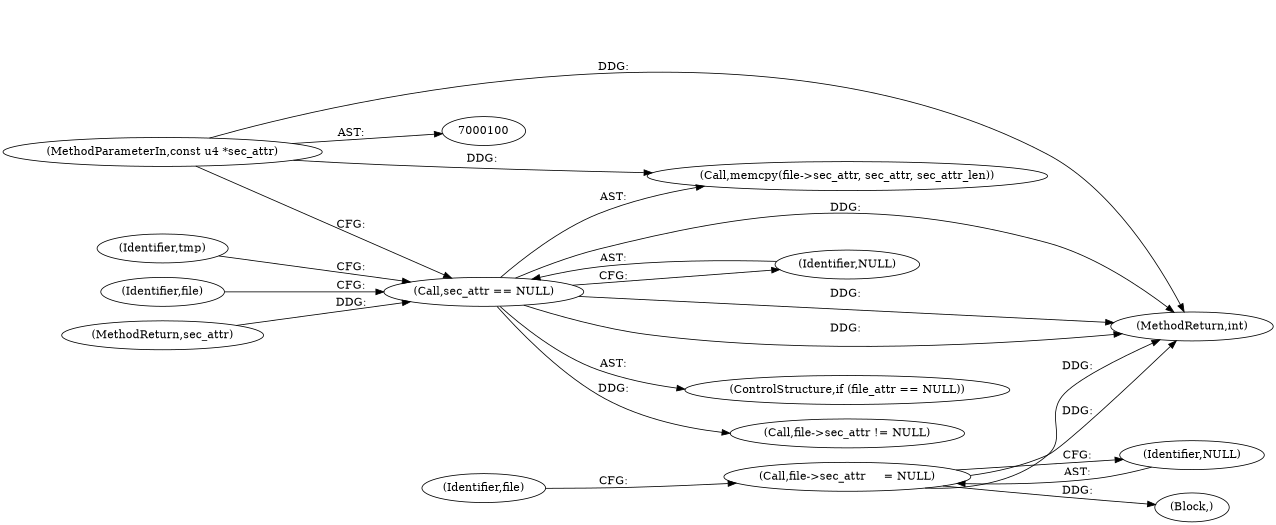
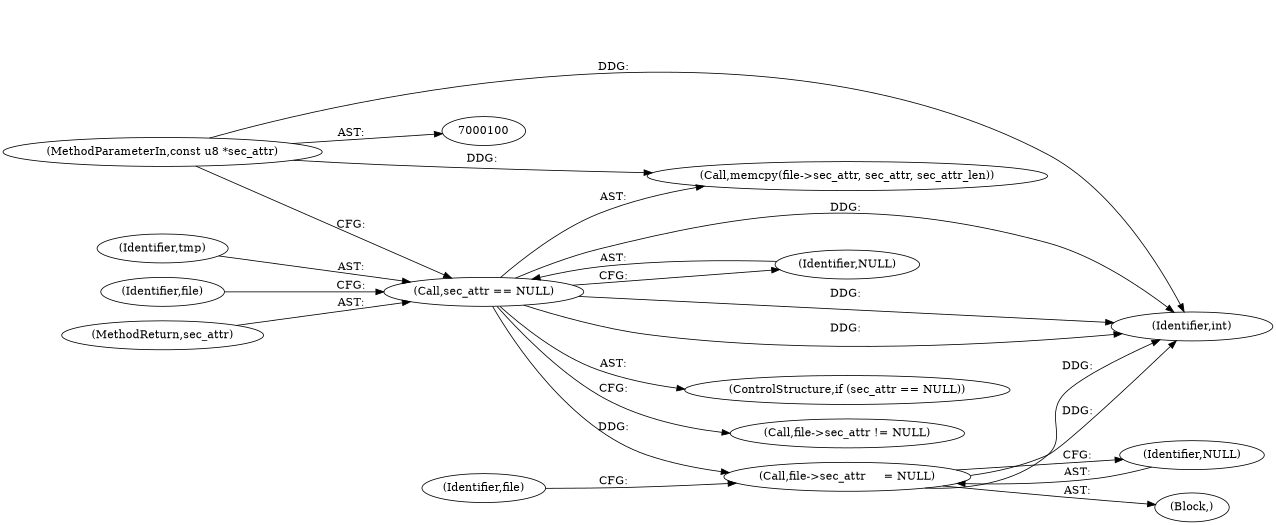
node "(MethodParameterIn,const u4 *sec_attr)": label "(MethodParameterIn,const u4 *sec_attr)" -> "(MethodParameterIn,const u8 *sec_attr)"
edge "(Identifier,tmp)" -> "(Call,sec_attr == NULL)": label "CFG: " -> "AST: "
edge "(MethodReturn,sec_attr)" -> "(Call,sec_attr == NULL)": label "DDG: " -> "AST: "
node "(MethodReturn,int)": label "(MethodReturn,int)" -> "(Identifier,int)"
edge "(Call,sec_attr == NULL)" -> "(Call,file->sec_attr != NULL)": label "DDG: " -> "CFG: "
node "(ControlStructure,if (file_attr == NULL))": label "(ControlStructure,if (file_attr == NULL))" -> "(ControlStructure,if (sec_attr == NULL))"
edge "(Call,sec_attr == NULL)" -> "(Call,file->sec_attr     = NULL)": added, label "DDG:"
edge "(Call,file->sec_attr     = NULL)" -> "(Block,)": label "DDG: " -> "AST: "
